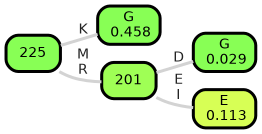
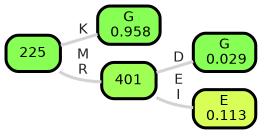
node "G 0.458": label "G 0.458" -> "G 0.958"
node "201": label "201" -> "401"
